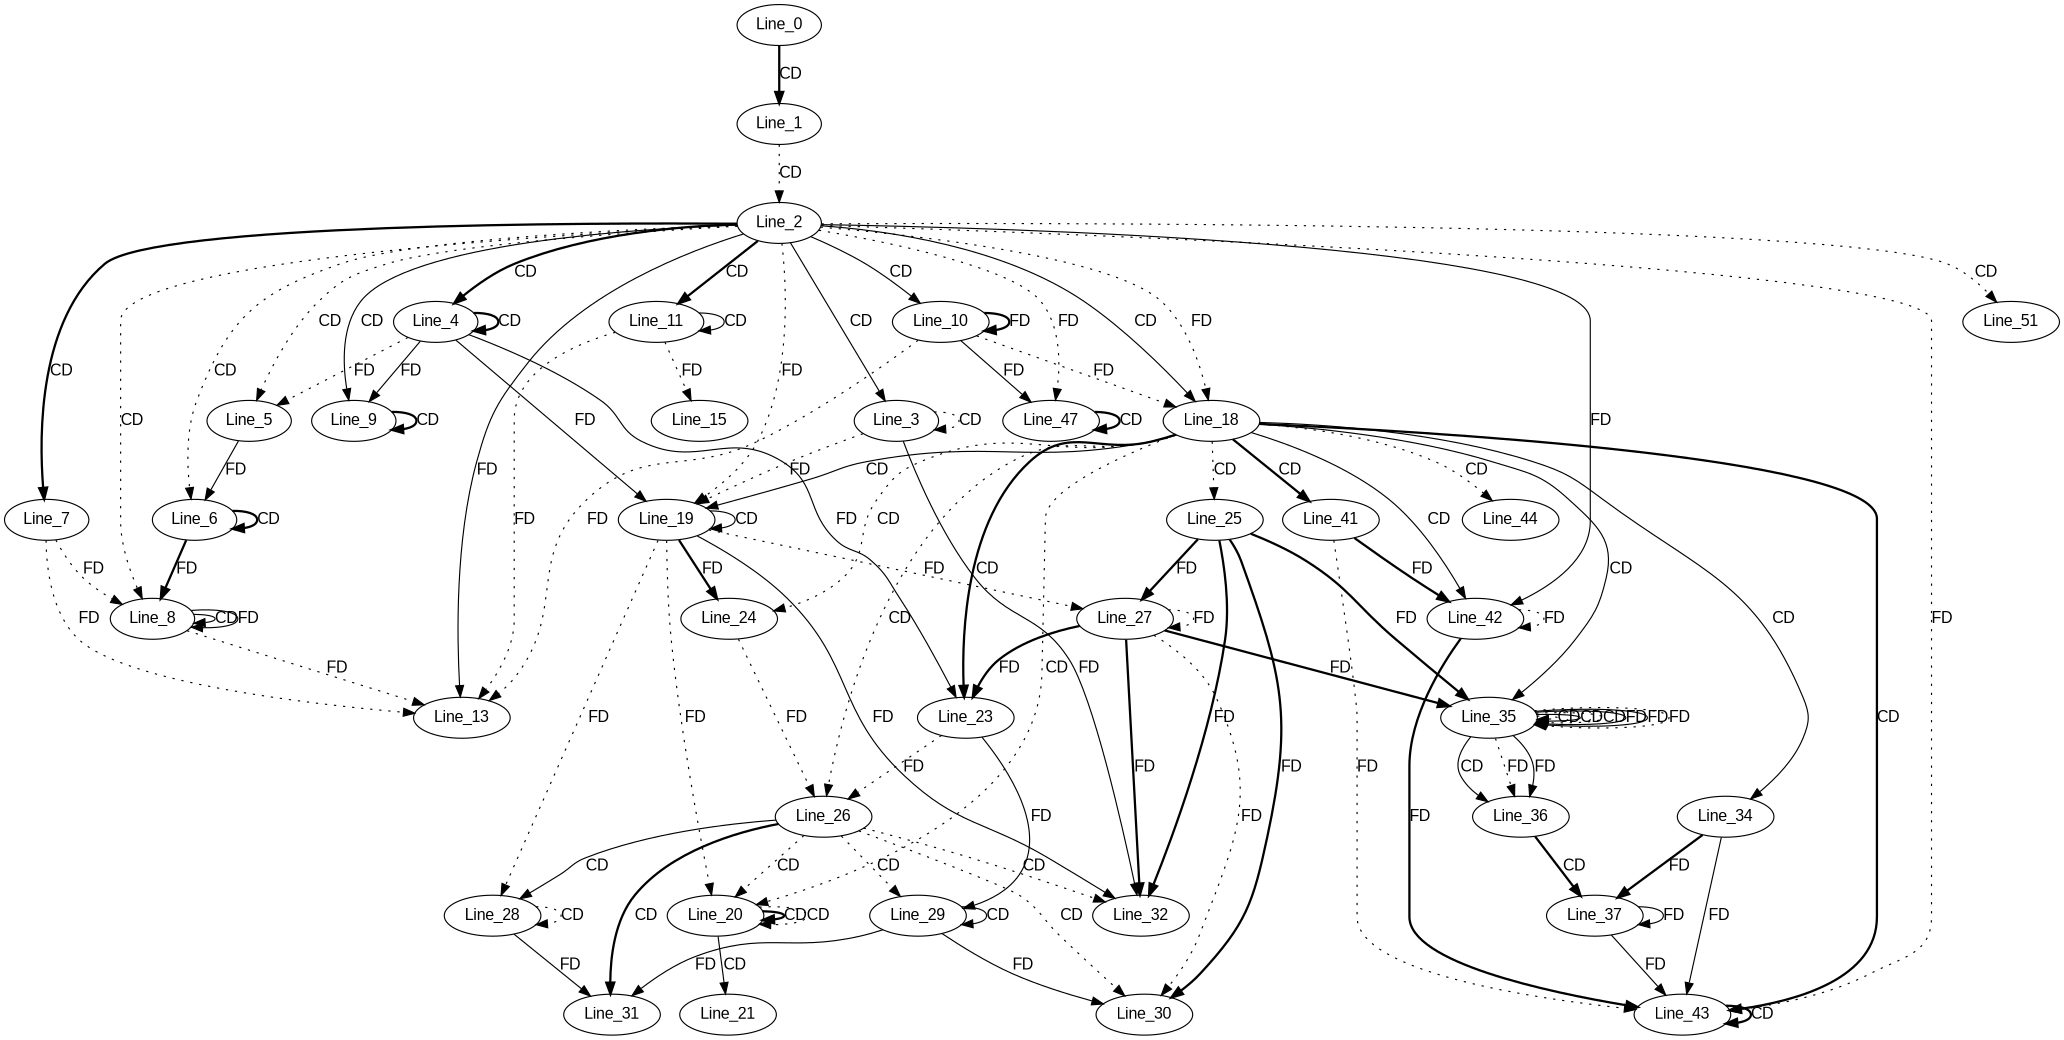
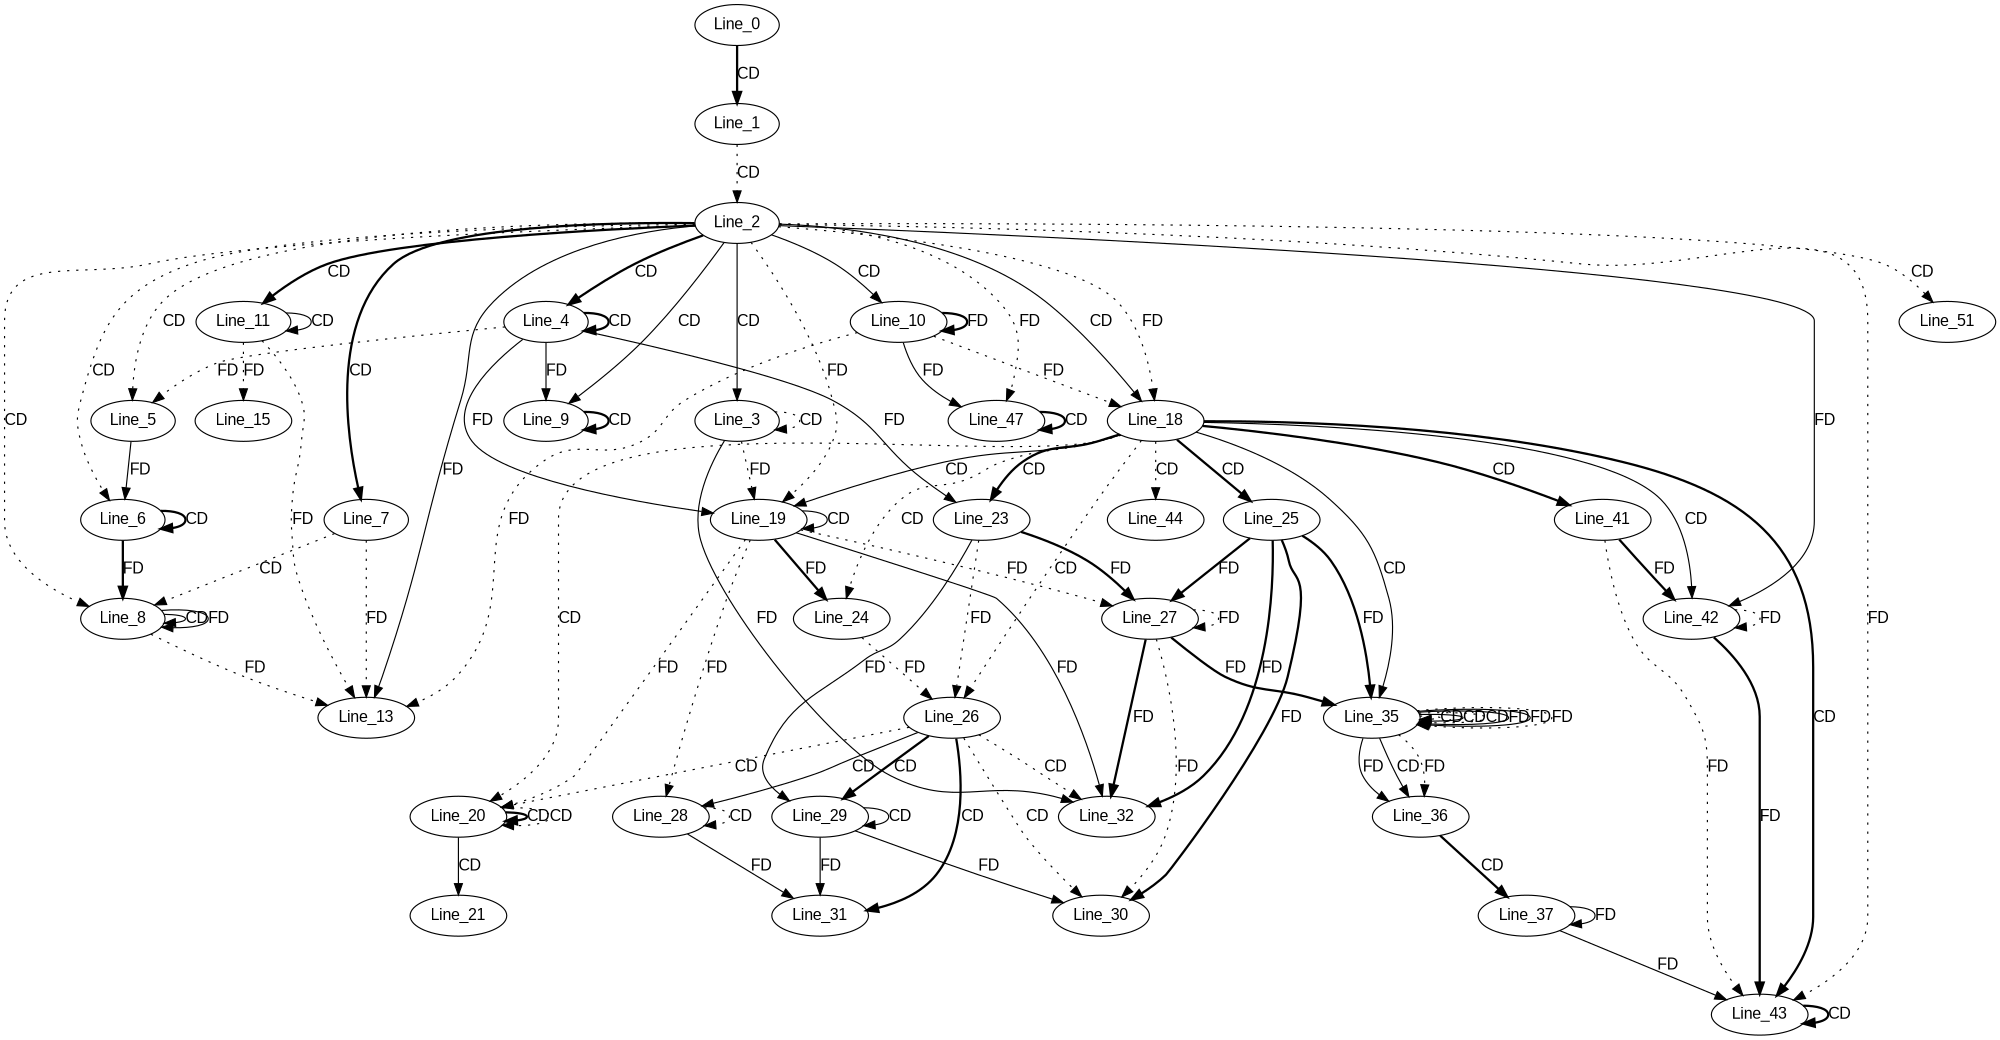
edge "Line_18" -> "Line_25": style dotted -> bold
edge "Line_7" -> "Line_8": label "FD" -> "CD"
edge "Line_27" -> "Line_23": reversed
node "Line_34": removed
edge "Line_26" -> "Line_29": style dotted -> bold
